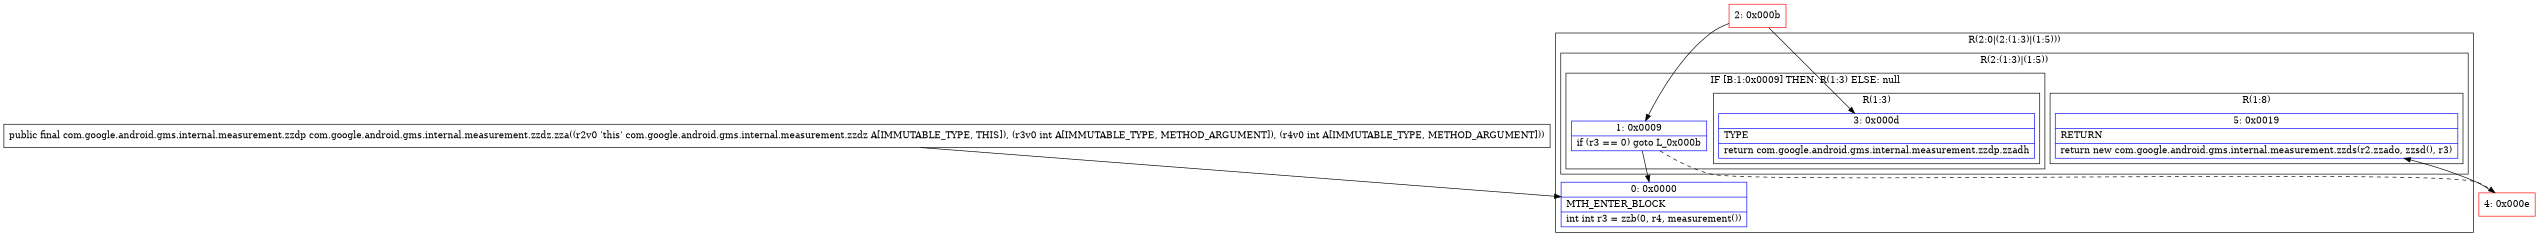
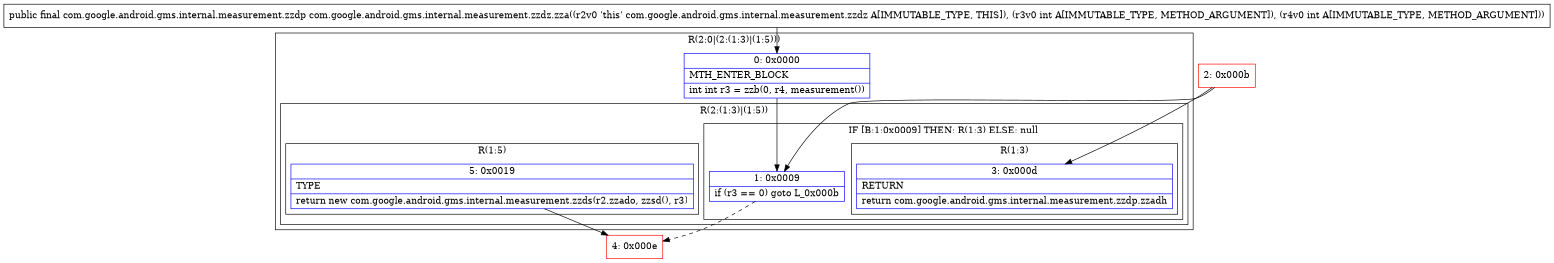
cluster "R(1:8)": label "R(1:8)" -> "R(1:5)"
node "3: 0x000d": text "TYPE" -> "RETURN"
node "5: 0x0019": text "RETURN" -> "TYPE"
edge "1: 0x0009" -> "0: 0x0000": reversed
edge "4: 0x000e" -> "5: 0x0019": reversed
